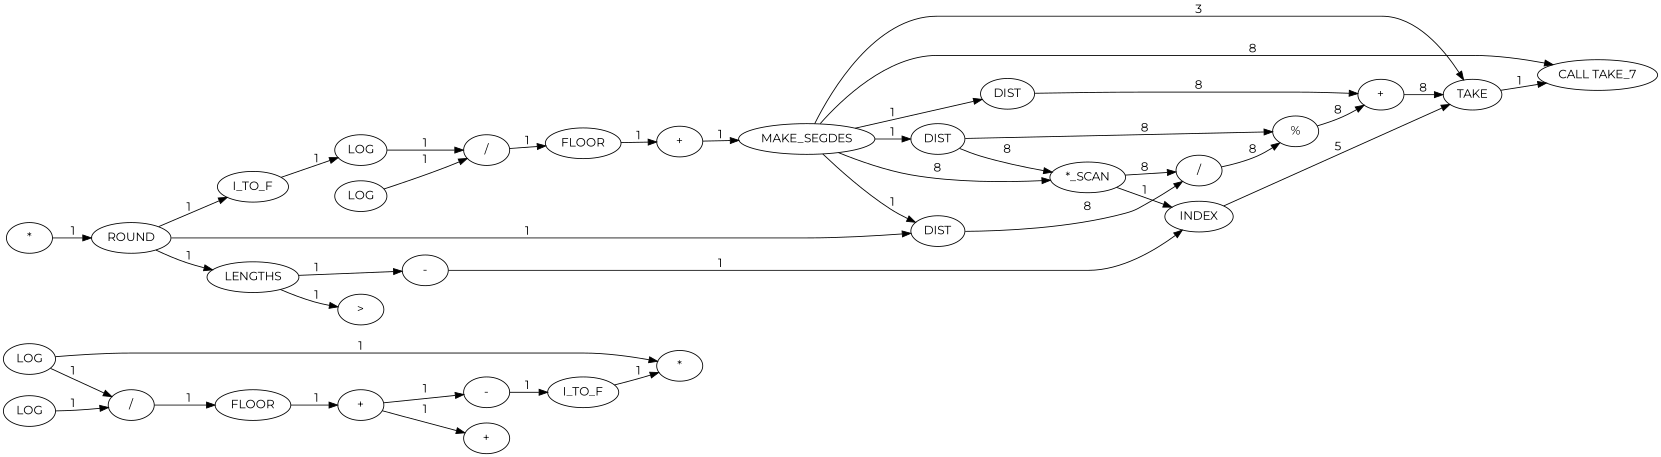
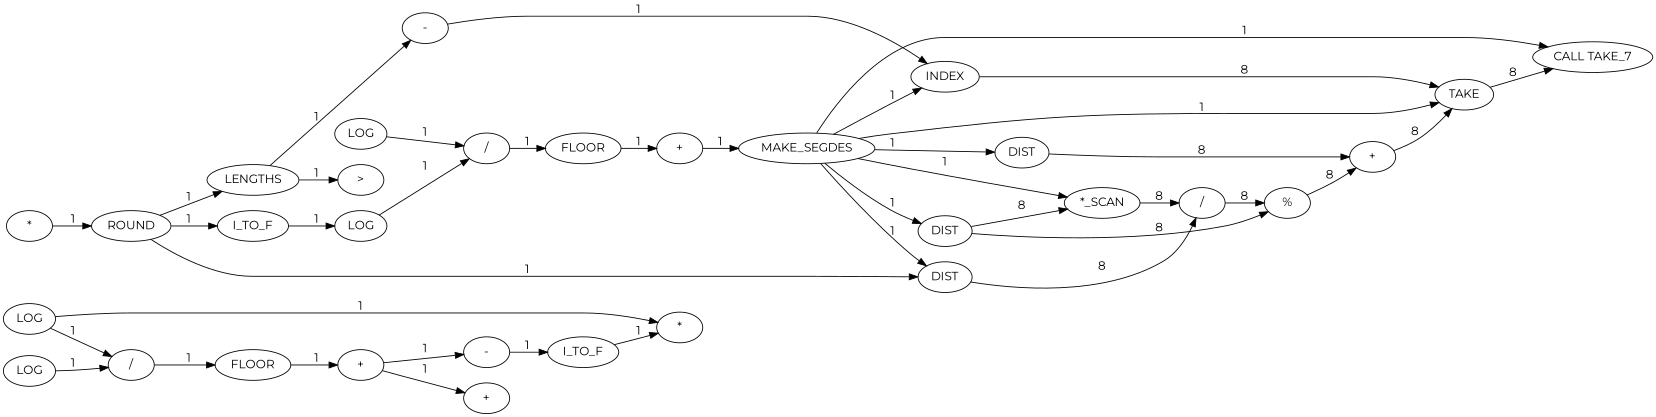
edge "MAKE_SEGDES" -> "TAKE": label "3" -> "1"
edge "MAKE_SEGDES" -> "CALL TAKE_7": label "8" -> "1"
edge "TAKE" -> "CALL TAKE_7": label "1" -> "8"
edge "INDEX" -> "TAKE": label "5" -> "8"
edge "MAKE_SEGDES" -> "*_SCAN": label "8" -> "1"
edge "*_SCAN" -> "INDEX": now "MAKE_SEGDES" -> "INDEX"
